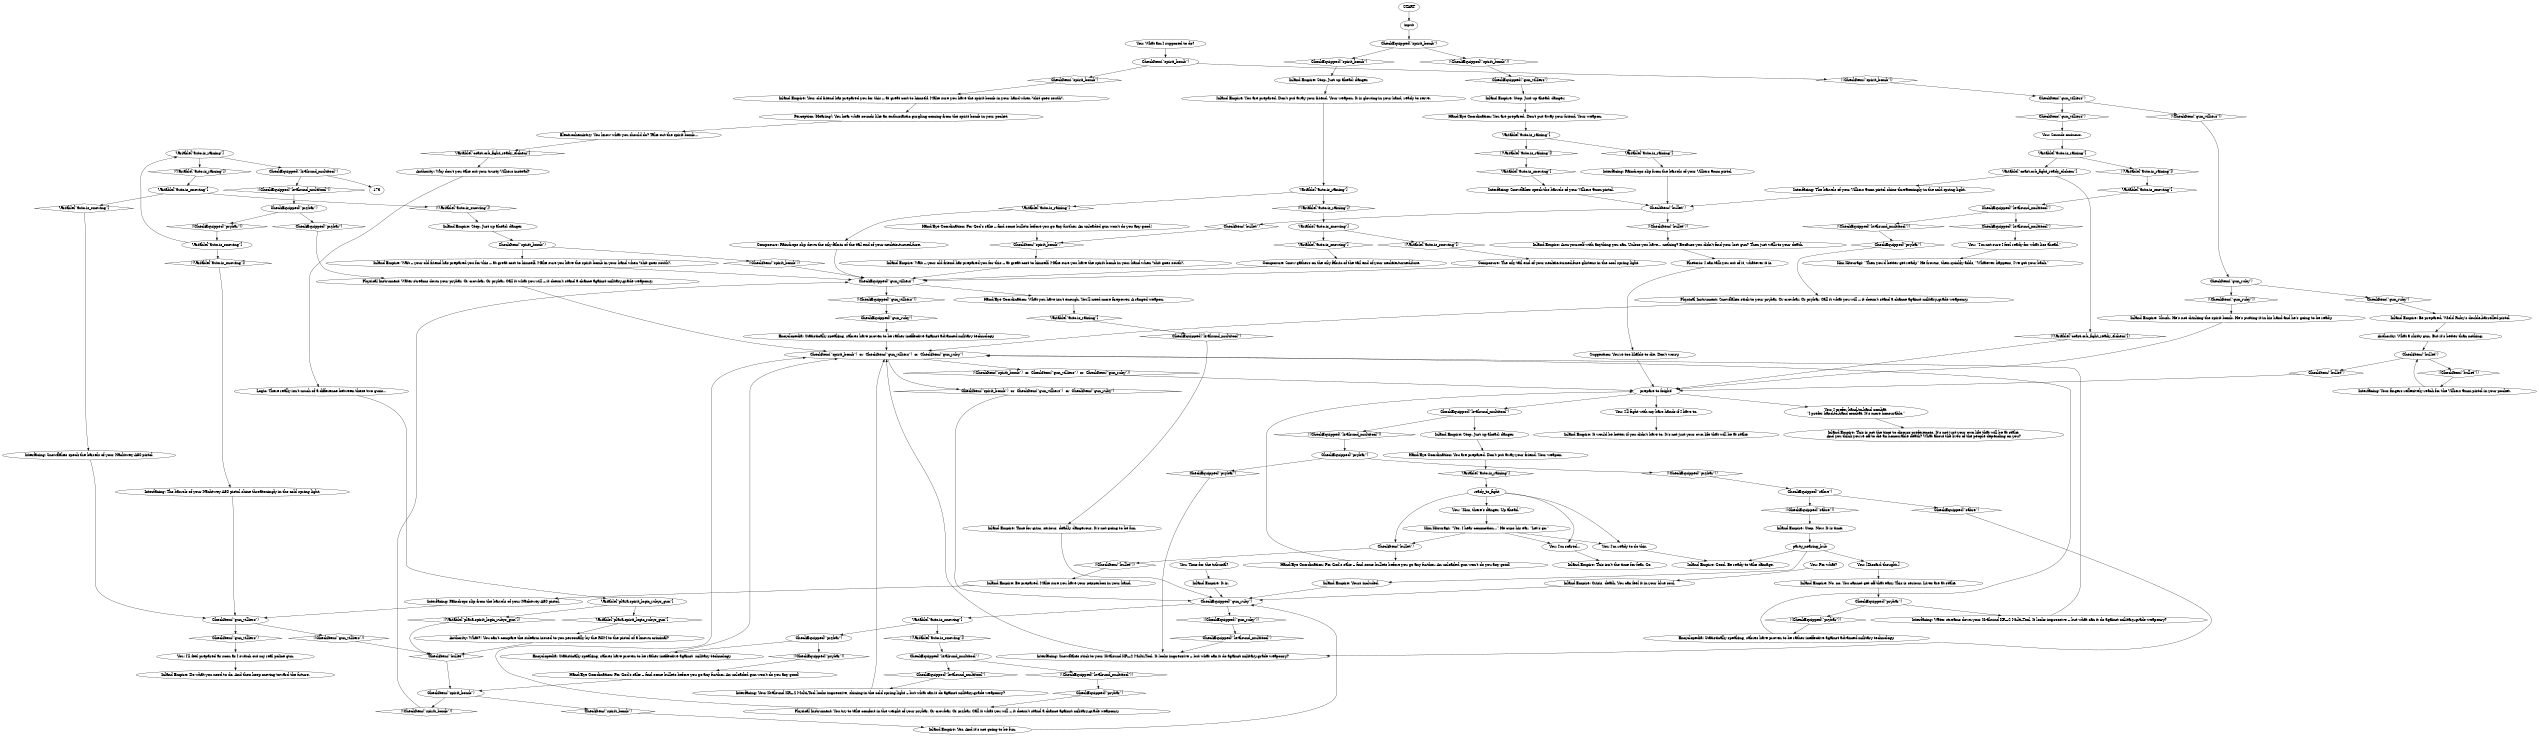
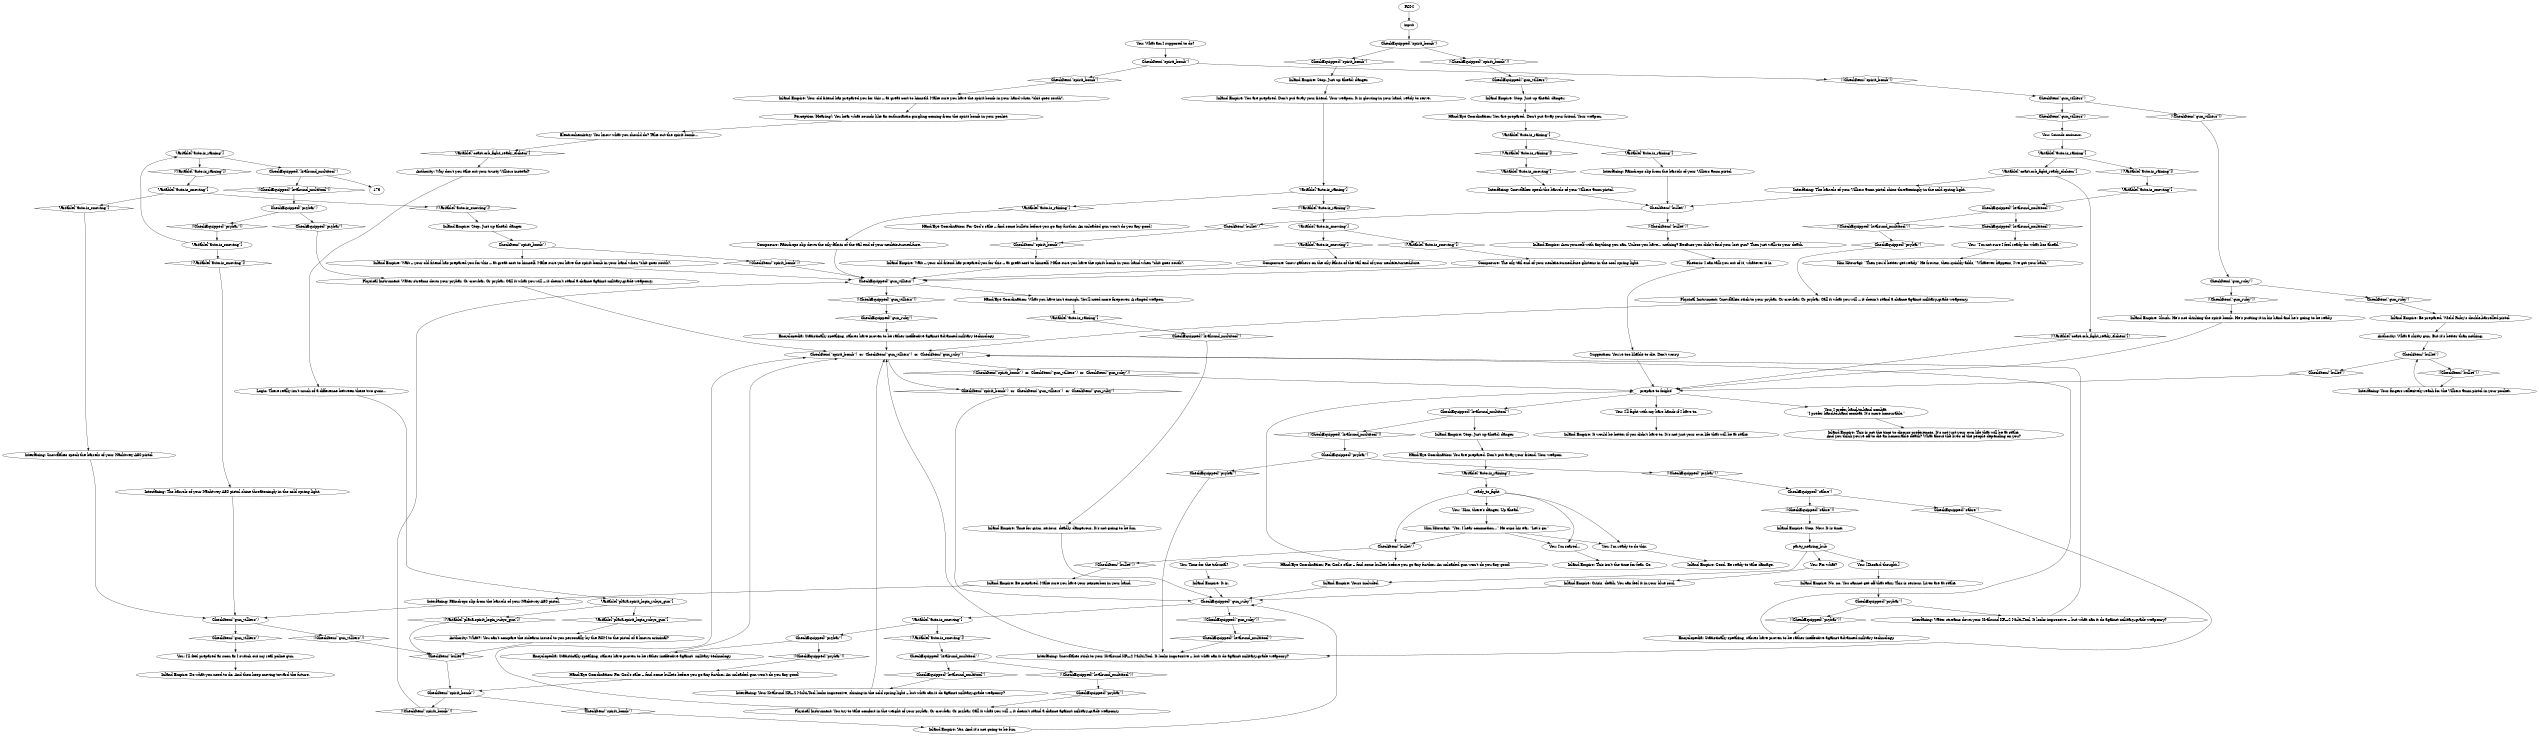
node "START": label "START" -> "RCM"
edge "party_nearing_hub" -> "Inland Empire: Good. Be ready to take damage.": now "party_nearing_hub" -> "You: For what?"
